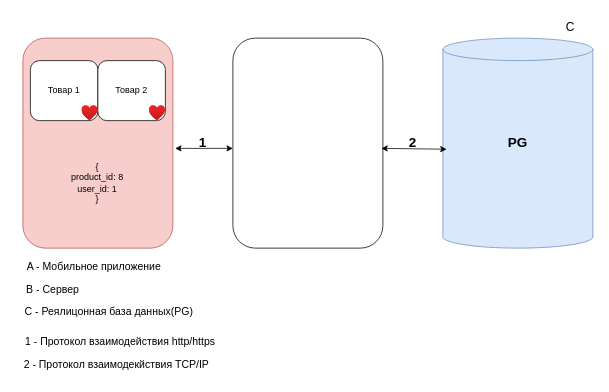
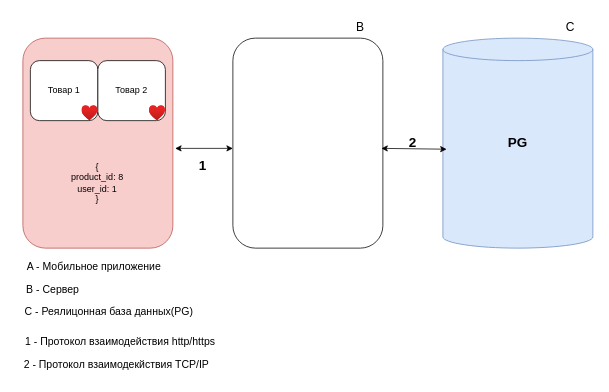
node "B": added
node "1": moved (203, 143) -> (203, 165)
